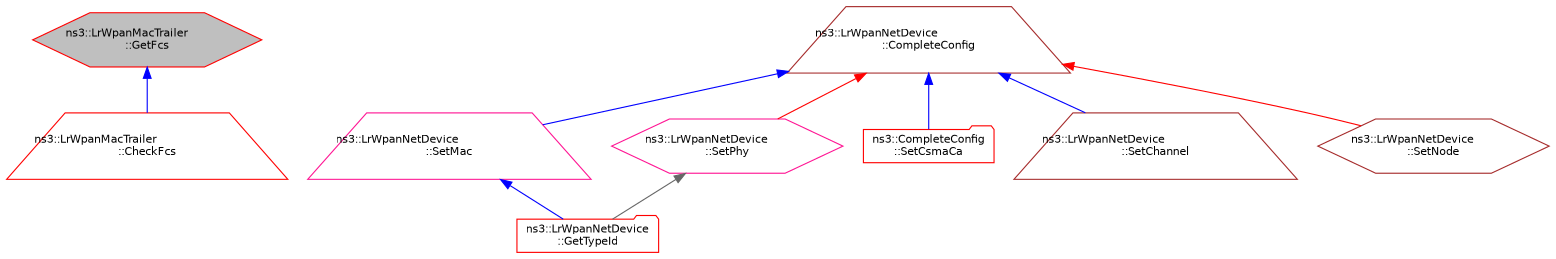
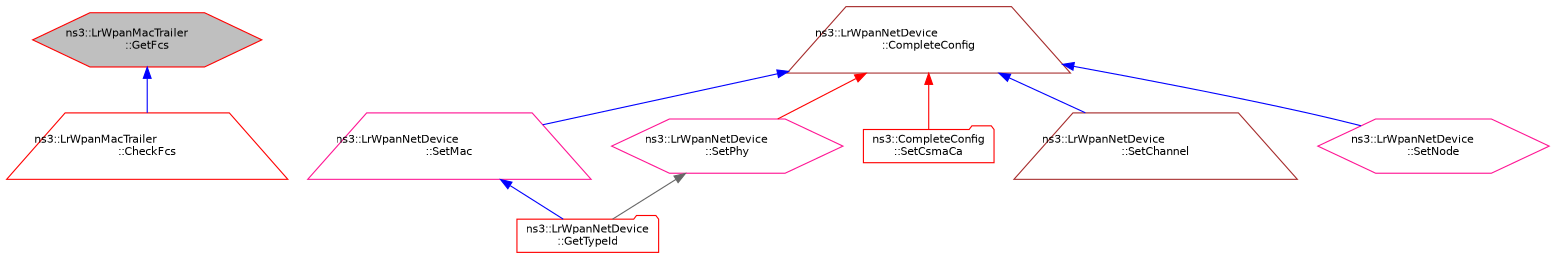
edge "ns3::LrWpanNetDevice ::SetNode" -> "ns3::LrWpanNetDevice ::CompleteConfig": color red -> blue
edge "ns3::CompleteConfig ::SetCsmaCa" -> "ns3::LrWpanNetDevice ::CompleteConfig": color blue -> red
node "ns3::LrWpanNetDevice ::SetNode": color brown -> deeppink
